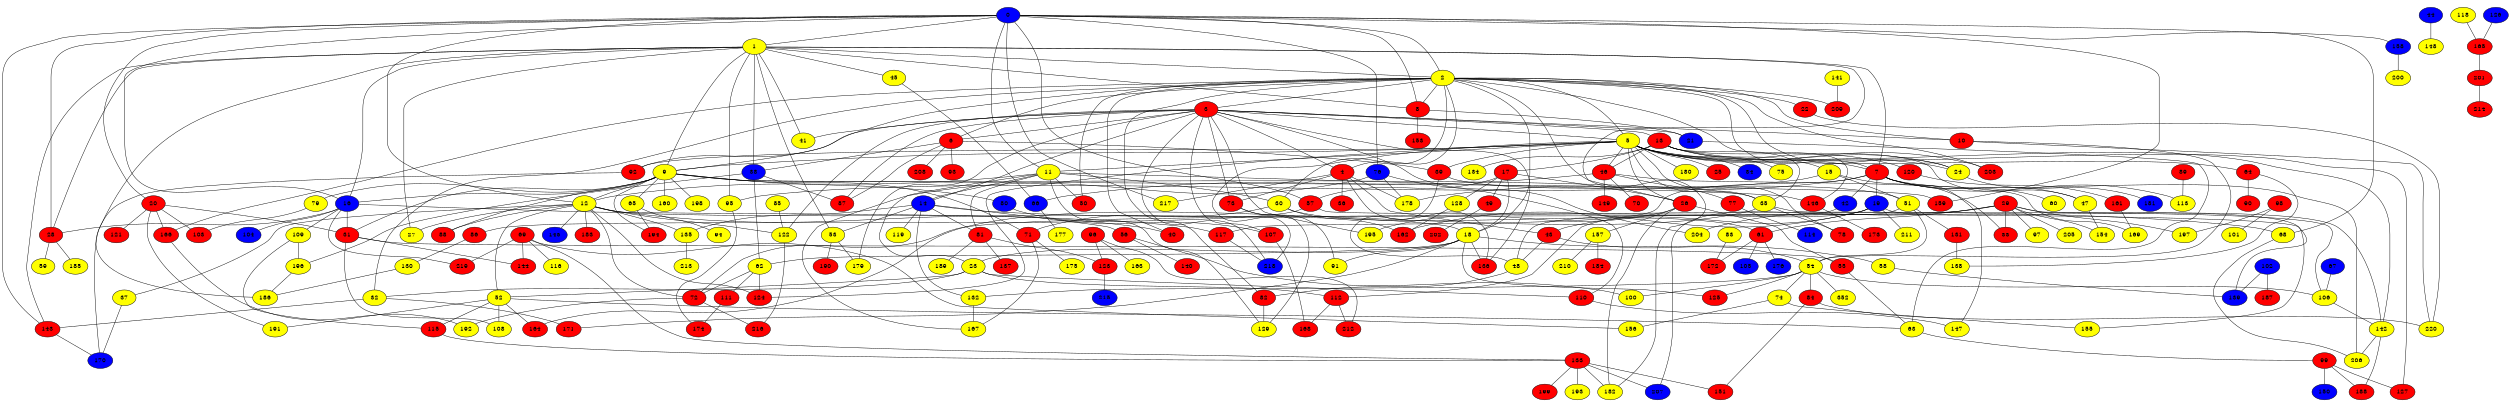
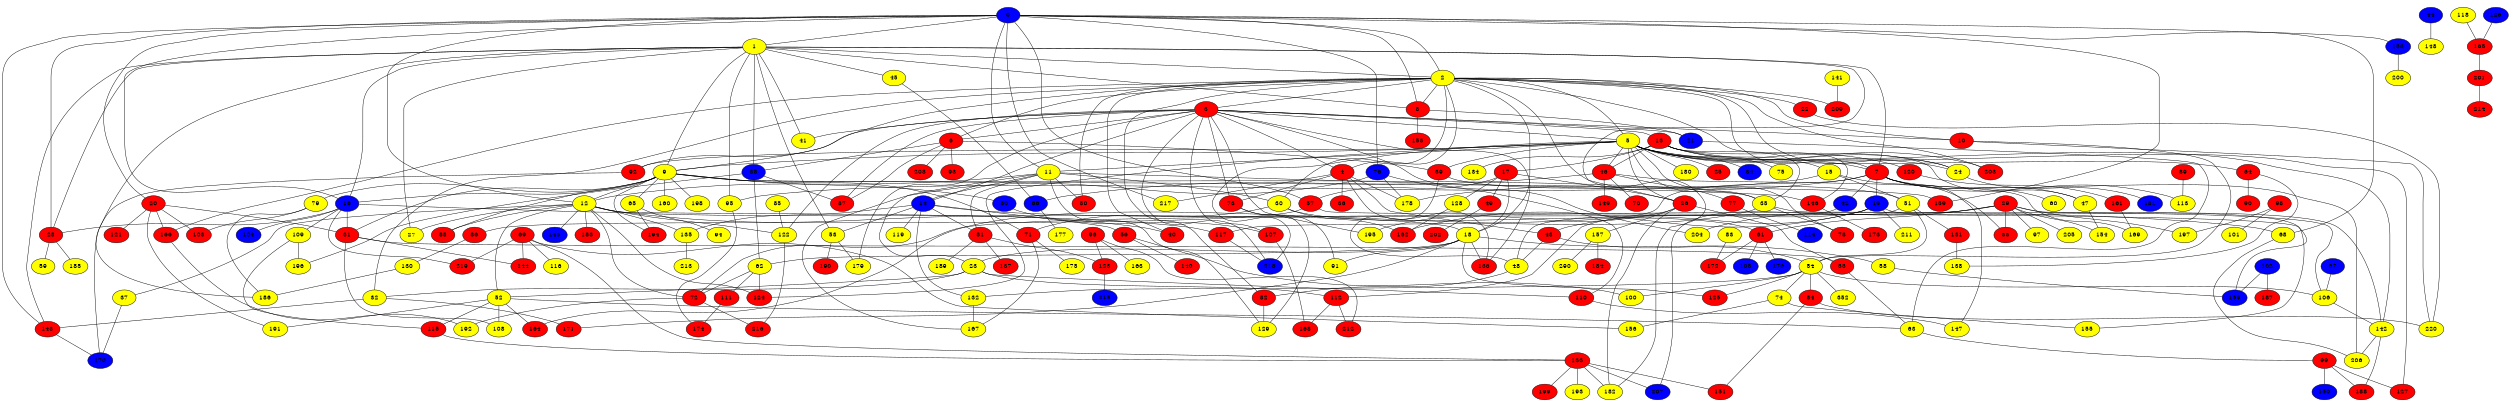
node "210": label "210" -> "290"
edge "196" -- "186": now "79" -- "186"
